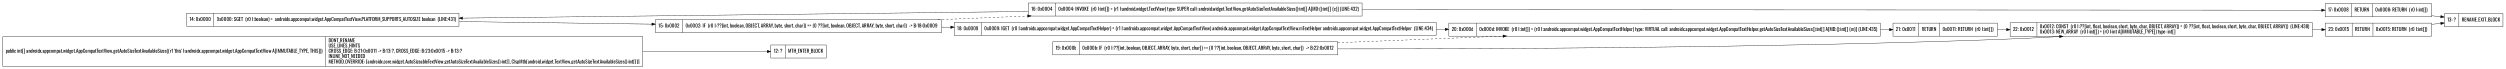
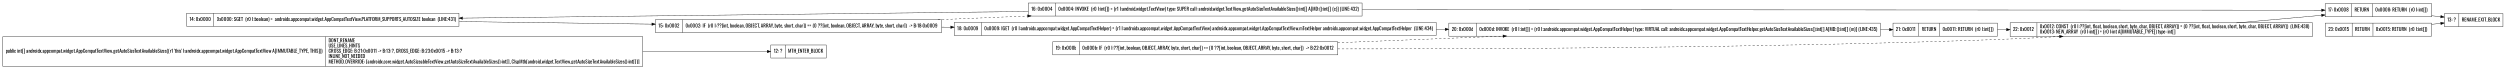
edge "22: 0x0012" -> "23: 0x0015": now "22: 0x0012" -> "17: 0x0008"
edge "19: 0x000b" -> "22: 0x0012": style solid -> dashed
